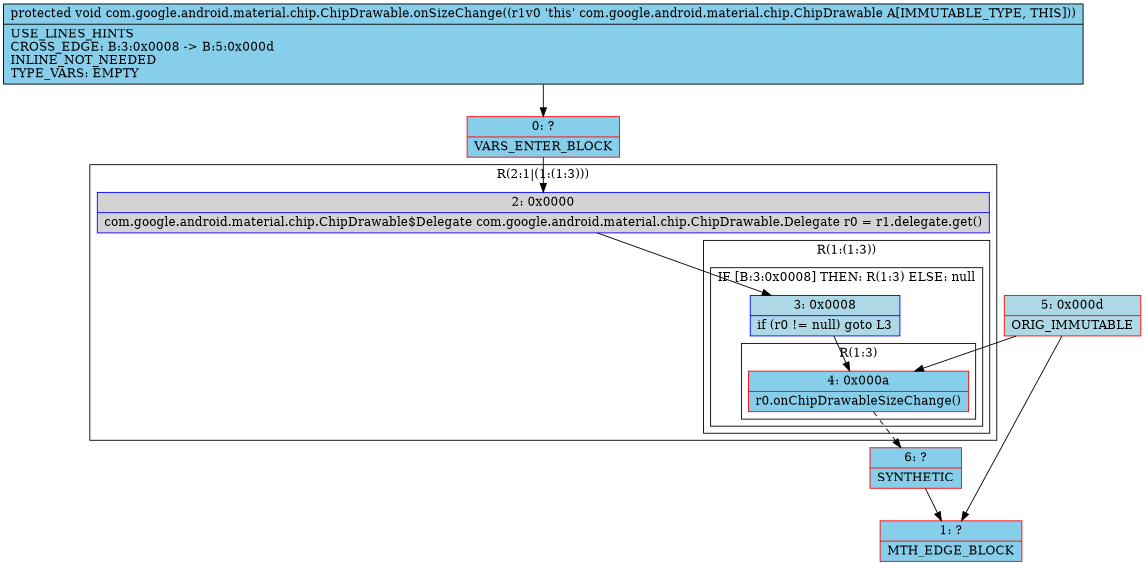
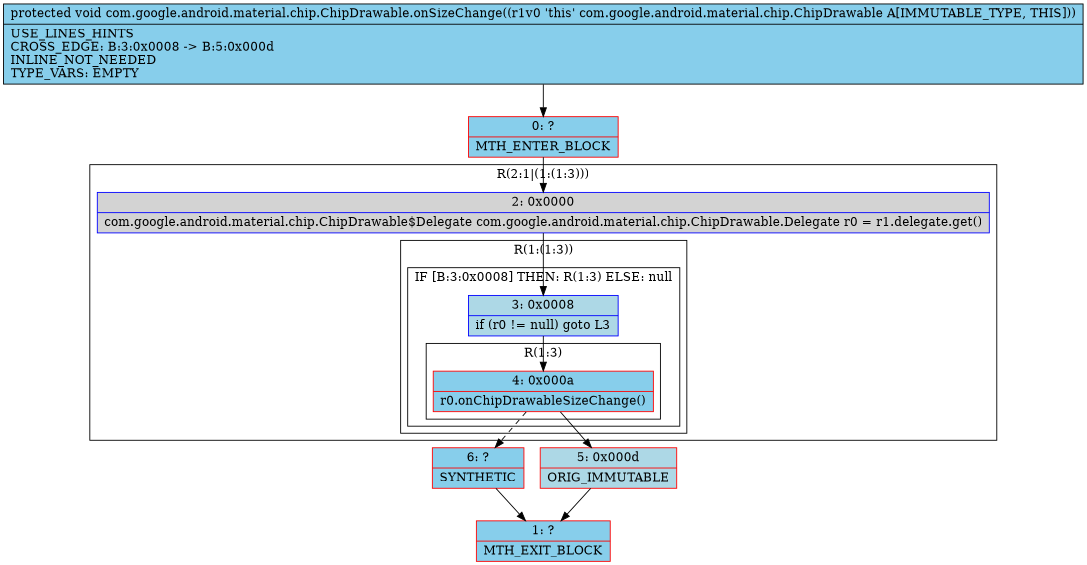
node "0: ?": text "VARS_ENTER_BLOCK" -> "MTH_ENTER_BLOCK"
edge "5: 0x000d" -> "4: 0x000a": reversed
node "1: ?": text "MTH_EDGE_BLOCK" -> "MTH_EXIT_BLOCK"
